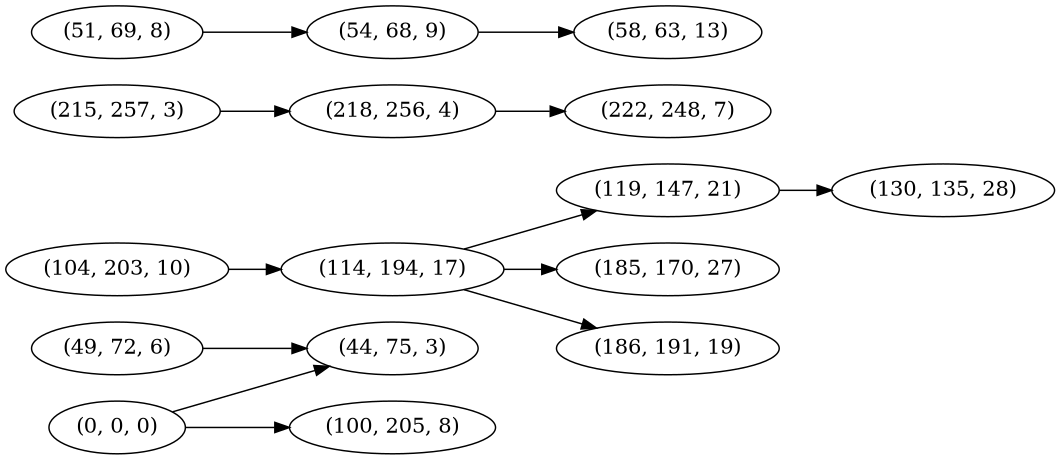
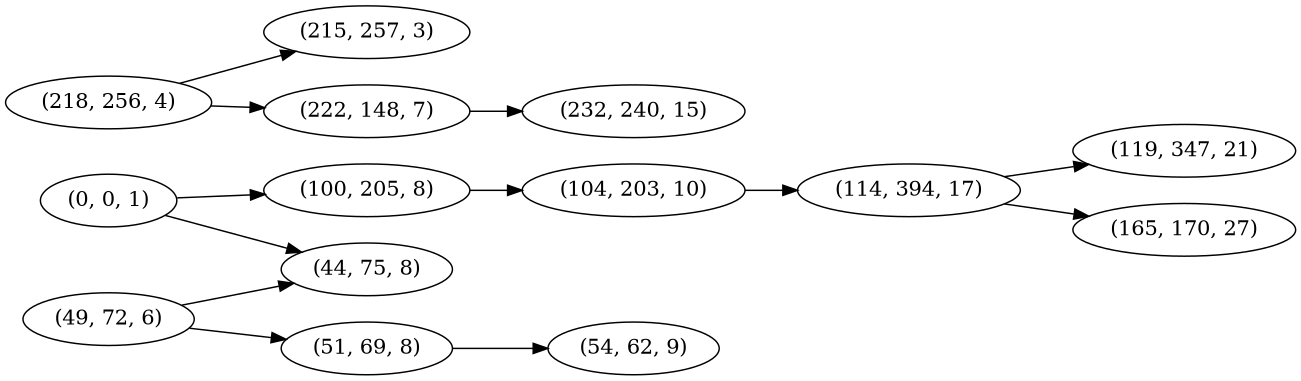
node "(54, 68, 9)": label "(54, 68, 9)" -> "(54, 62, 9)"
node "(58, 63, 13)": removed
edge "(215, 257, 3)" -> "(218, 256, 4)": reversed
node "(232, 240, 15)": added
node "(222, 248, 7)": label "(222, 248, 7)" -> "(222, 148, 7)"
edge "(100, 205, 8)" -> "(104, 203, 10)": added
node "(119, 147, 21)": label "(119, 147, 21)" -> "(119, 347, 21)"
node "(130, 135, 28)": removed
node "(114, 194, 17)": label "(114, 194, 17)" -> "(114, 394, 17)"
node "(185, 170, 27)": label "(185, 170, 27)" -> "(165, 170, 27)"
edge "(49, 72, 6)" -> "(51, 69, 8)": added
node "(44, 75, 3)": label "(44, 75, 3)" -> "(44, 75, 8)"
node "(186, 191, 19)": removed
node "(0, 0, 0)": label "(0, 0, 0)" -> "(0, 0, 1)"
